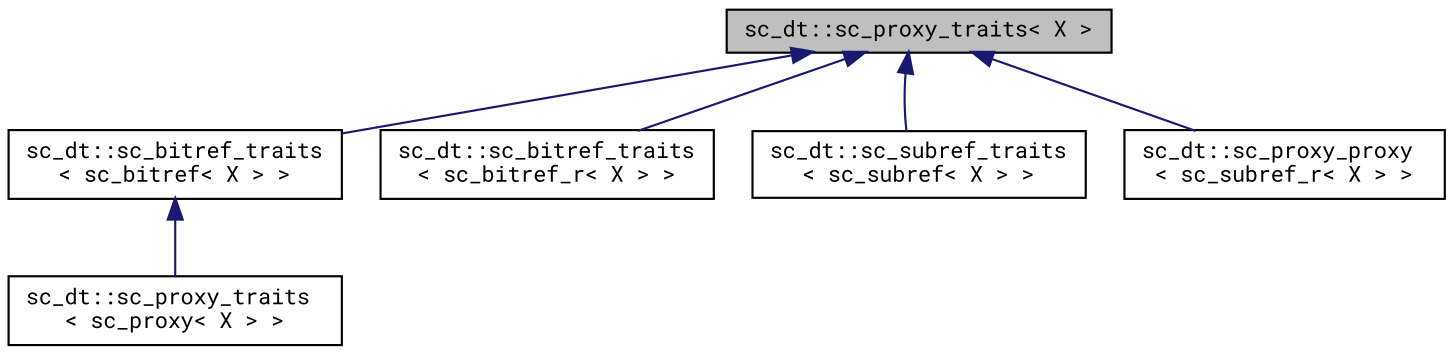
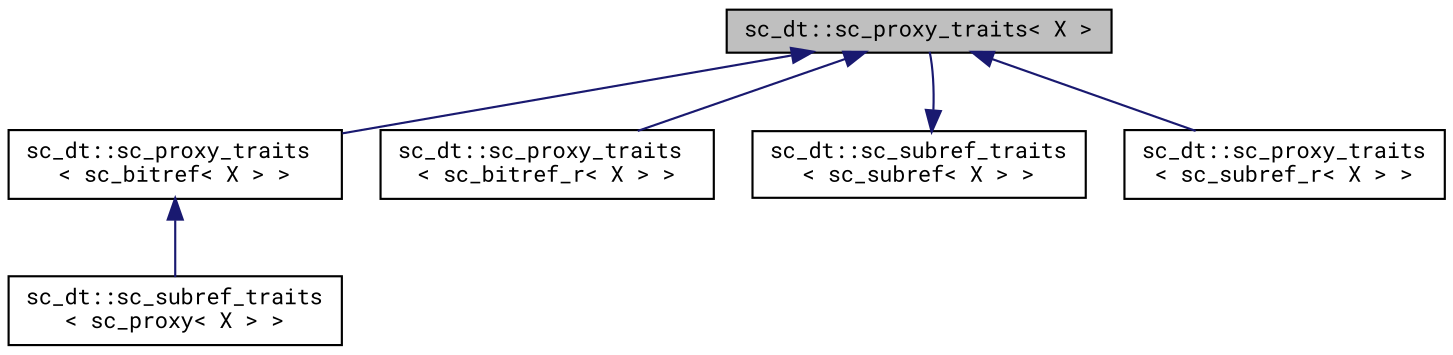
edge "sc_dt::sc_subref_traits < sc_subref< X > >" -> "sc_dt::sc_proxy_traits< X >": reversed
node "sc_dt::sc_bitref_traits < sc_bitref< X > >": label "sc_dt::sc_bitref_traits < sc_bitref< X > >" -> "sc_dt::sc_proxy_traits < sc_bitref< X > >"
node "sc_dt::sc_bitref_traits < sc_bitref_r< X > >": label "sc_dt::sc_bitref_traits < sc_bitref_r< X > >" -> "sc_dt::sc_proxy_traits < sc_bitref_r< X > >"
node "sc_dt::sc_proxy_proxy < sc_subref_r< X > >": label "sc_dt::sc_proxy_proxy < sc_subref_r< X > >" -> "sc_dt::sc_proxy_traits < sc_subref_r< X > >"
node "sc_dt::sc_proxy_traits < sc_proxy< X > >": label "sc_dt::sc_proxy_traits < sc_proxy< X > >" -> "sc_dt::sc_subref_traits < sc_proxy< X > >"
